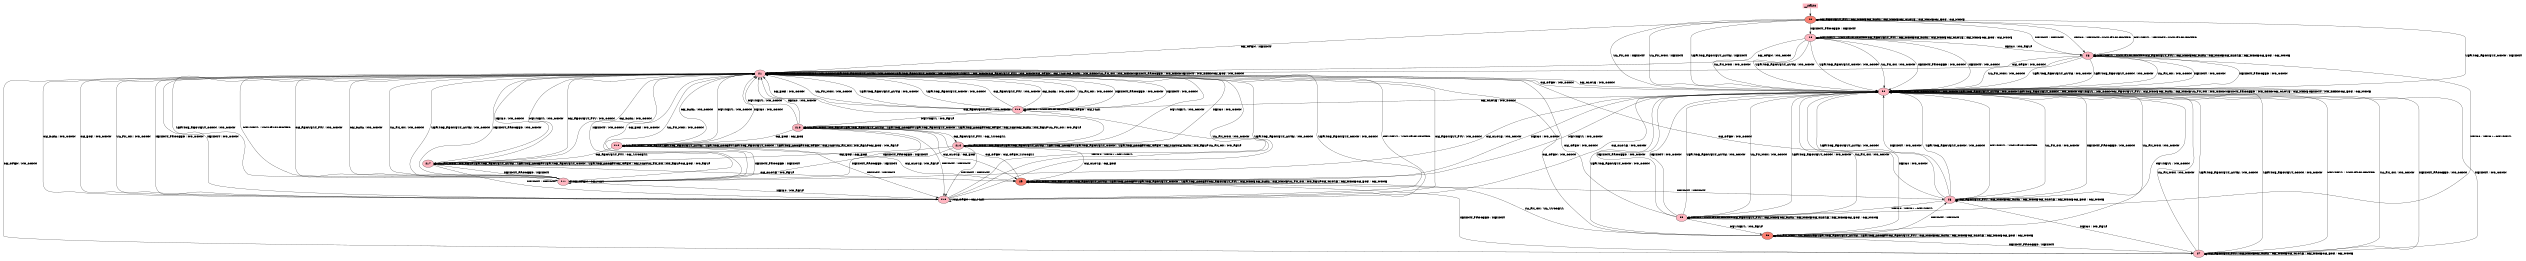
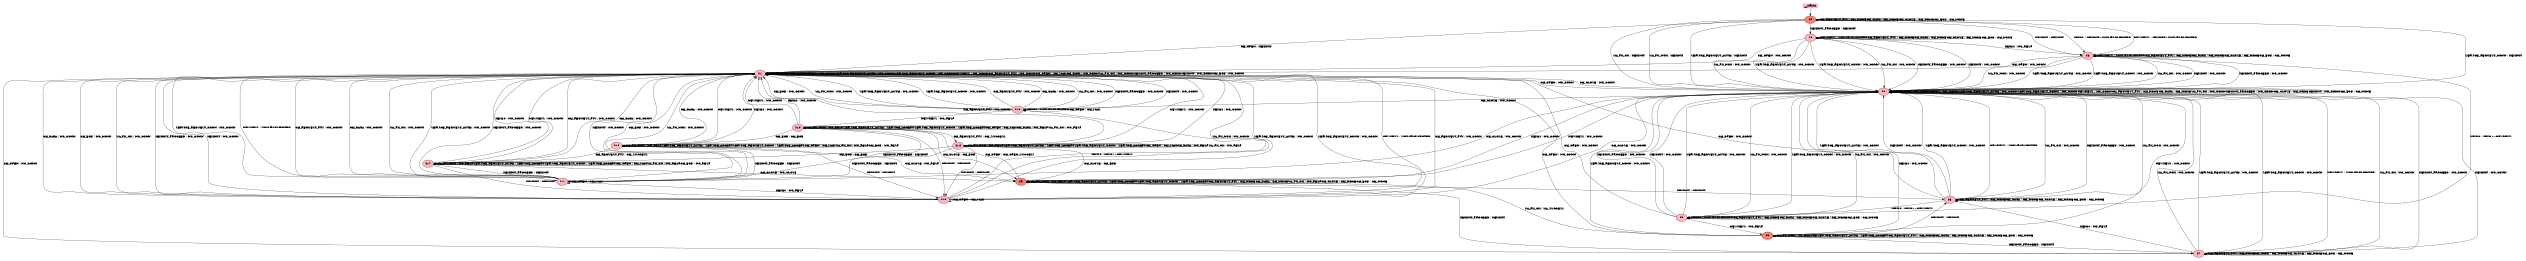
edge "s17" -> "s9": label "CH_CLOSE / NO_RESP" -> "CH_CLOSE / NO_CLOSE"
